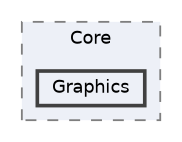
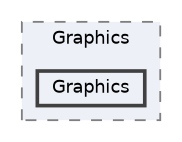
cluster "Core": label "Core" -> "Graphics"
